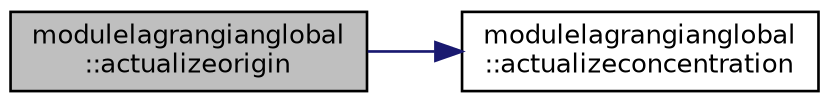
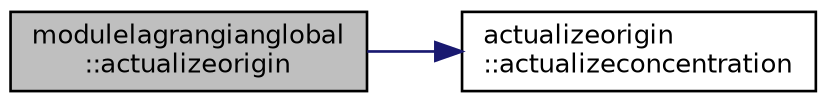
node "modulelagrangianglobal ::actualizeconcentration": label "modulelagrangianglobal ::actualizeconcentration" -> "actualizeorigin ::actualizeconcentration"
